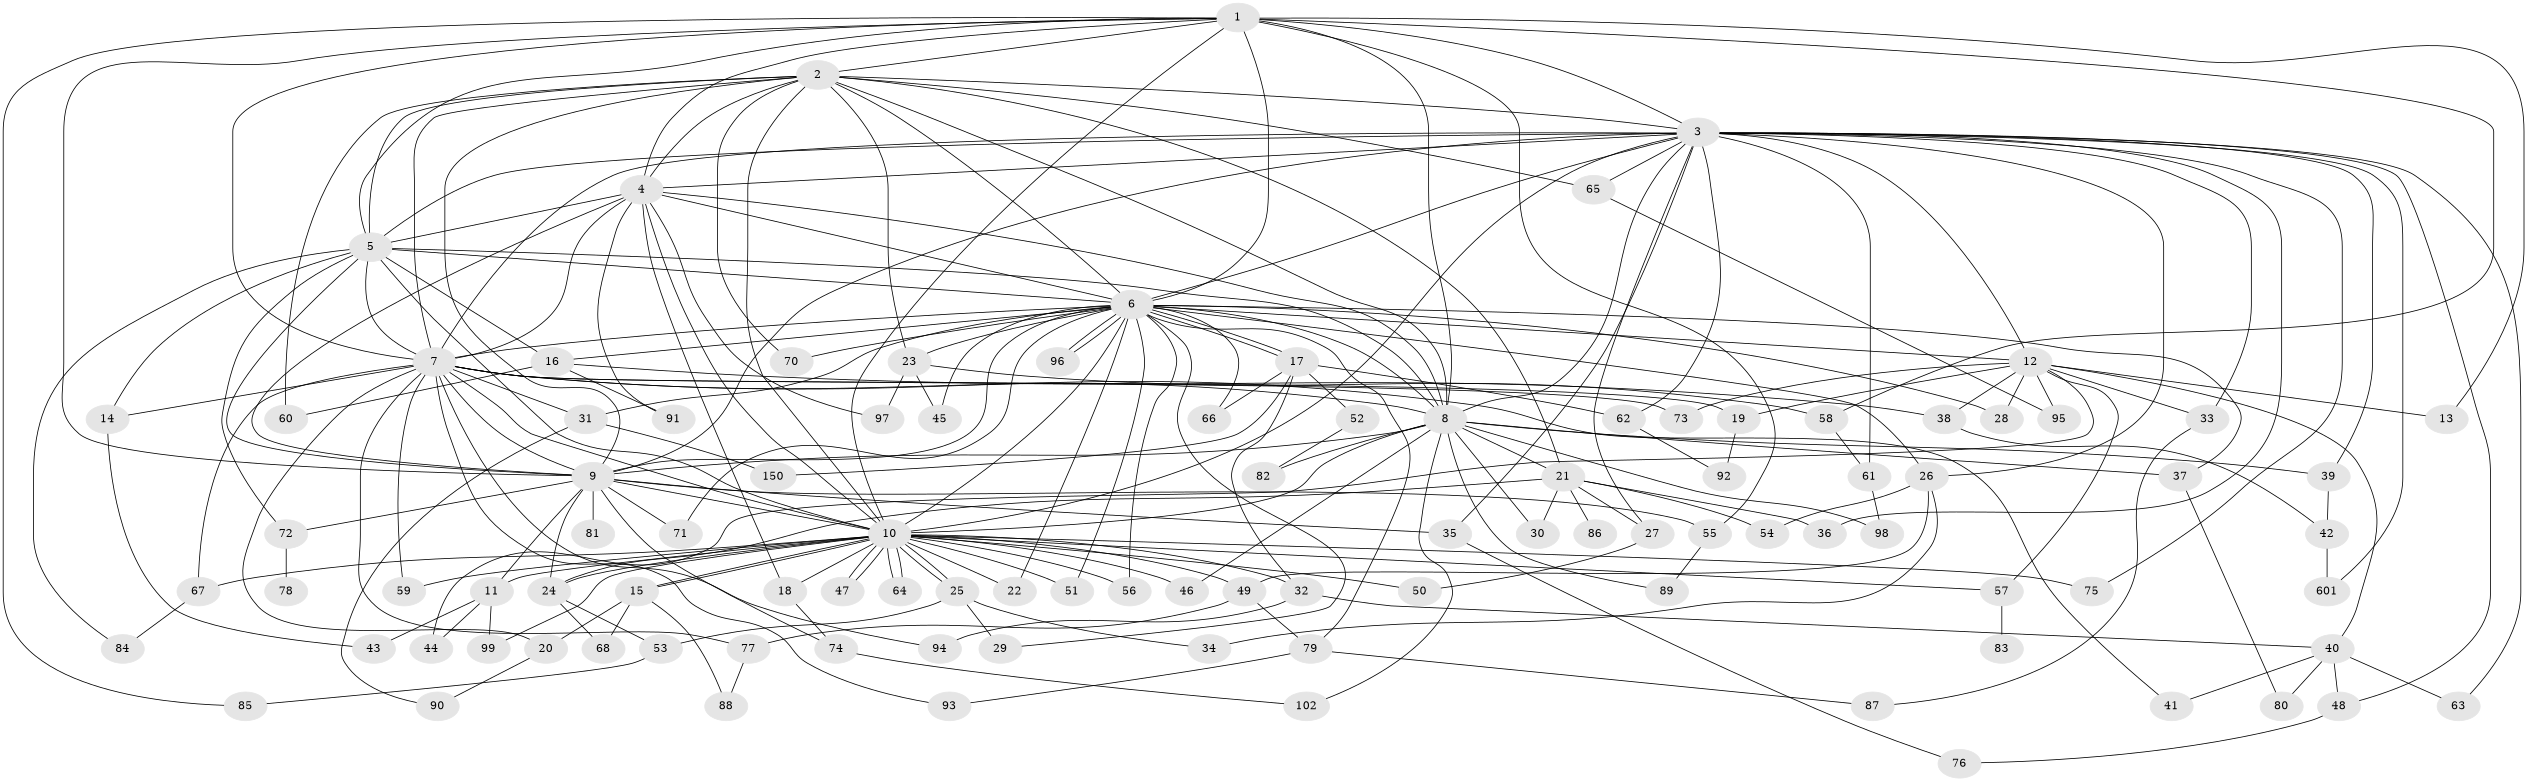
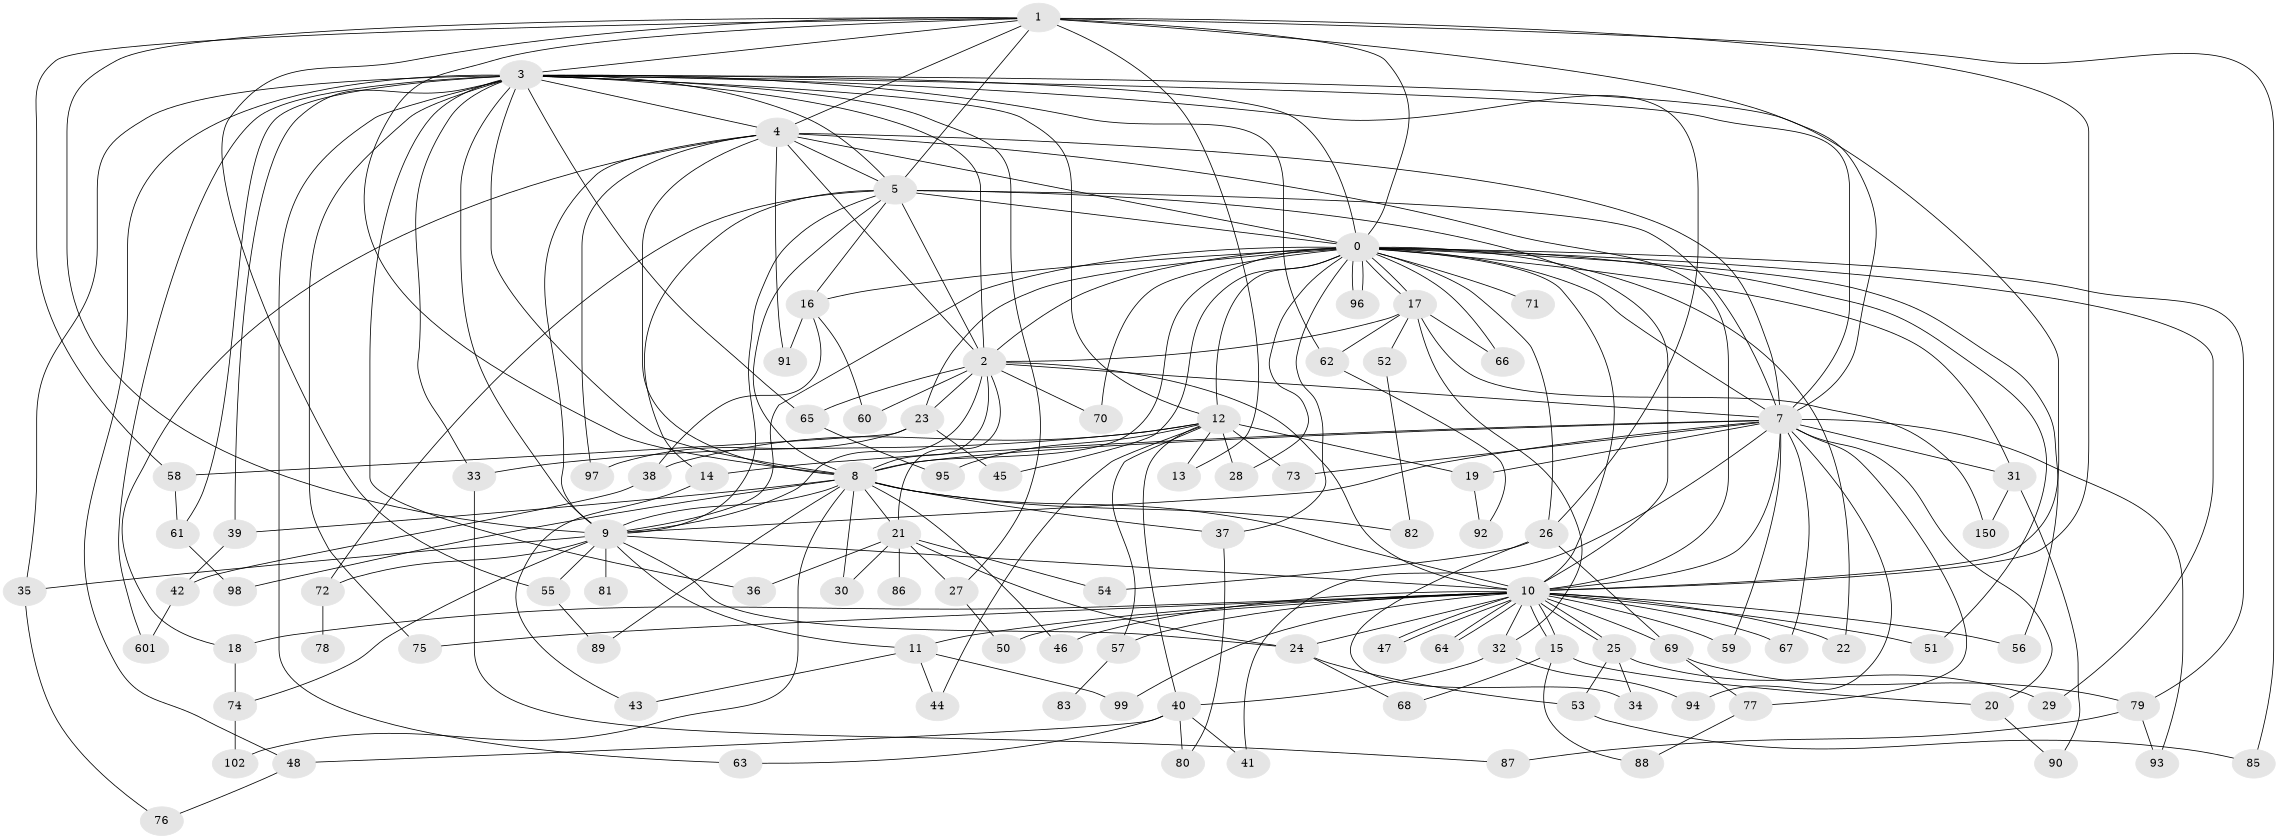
edge "1" -- "2": now "17" -- "2"
node "6": label "6" -> "0"
edge "9" -- "71": removed
node "49": label "49" -> "69"
node "84": removed
